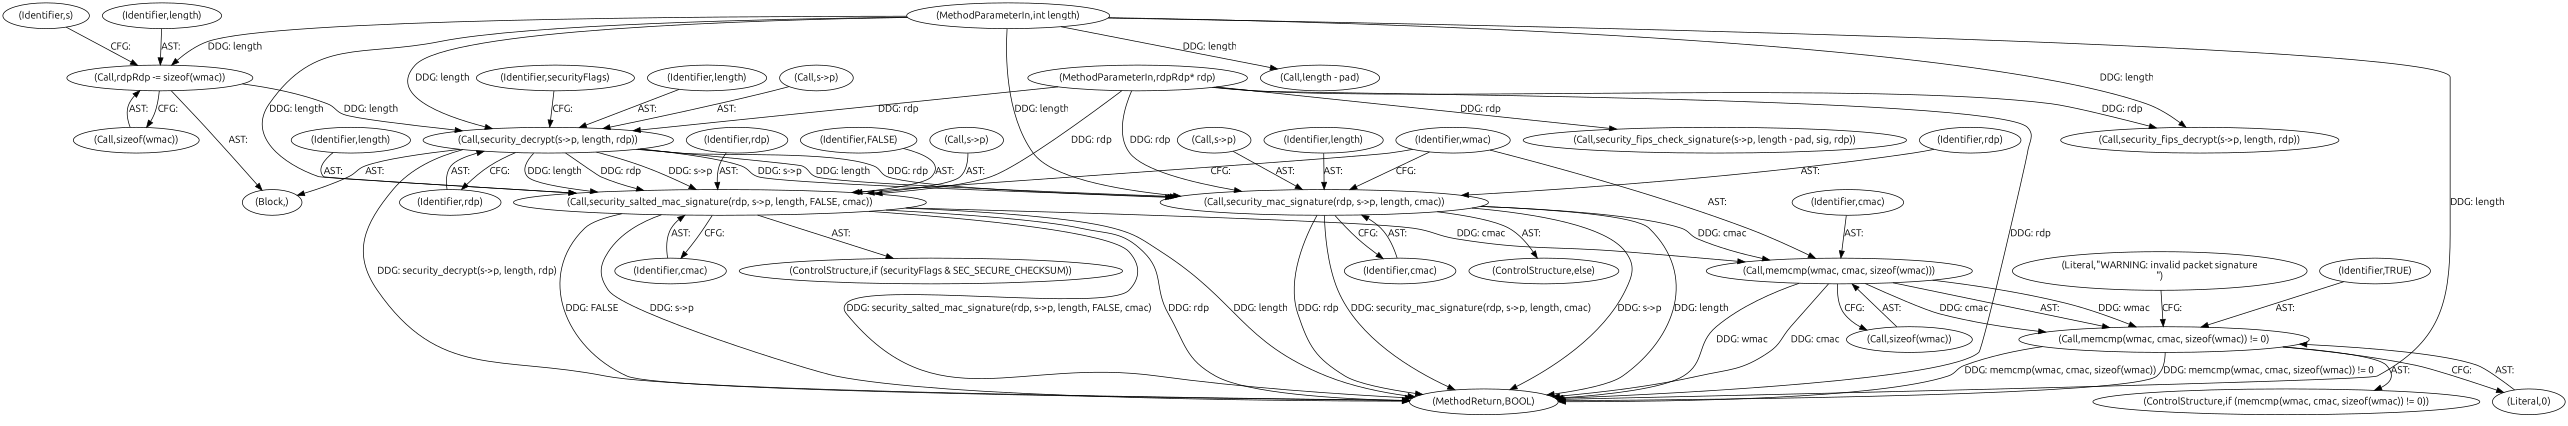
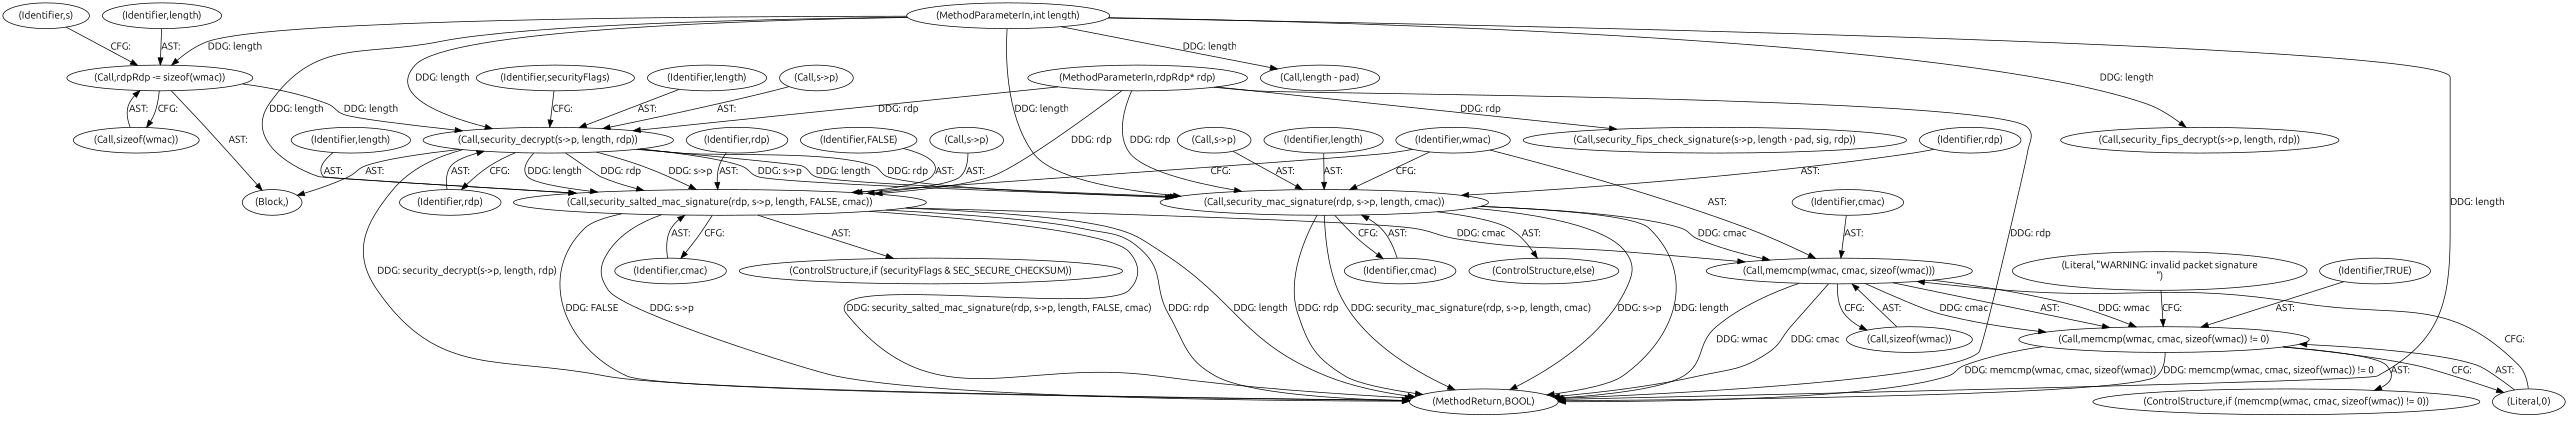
edge "(MethodParameterIn,rdpRdp* rdp)" -> "(Call,security_fips_decrypt(s->p, length, rdp))": removed, label "DDG: rdp"
edge "(Literal,0)" -> "(Call,memcmp(wmac, cmac, sizeof(wmac)))": added, label "CFG:"
